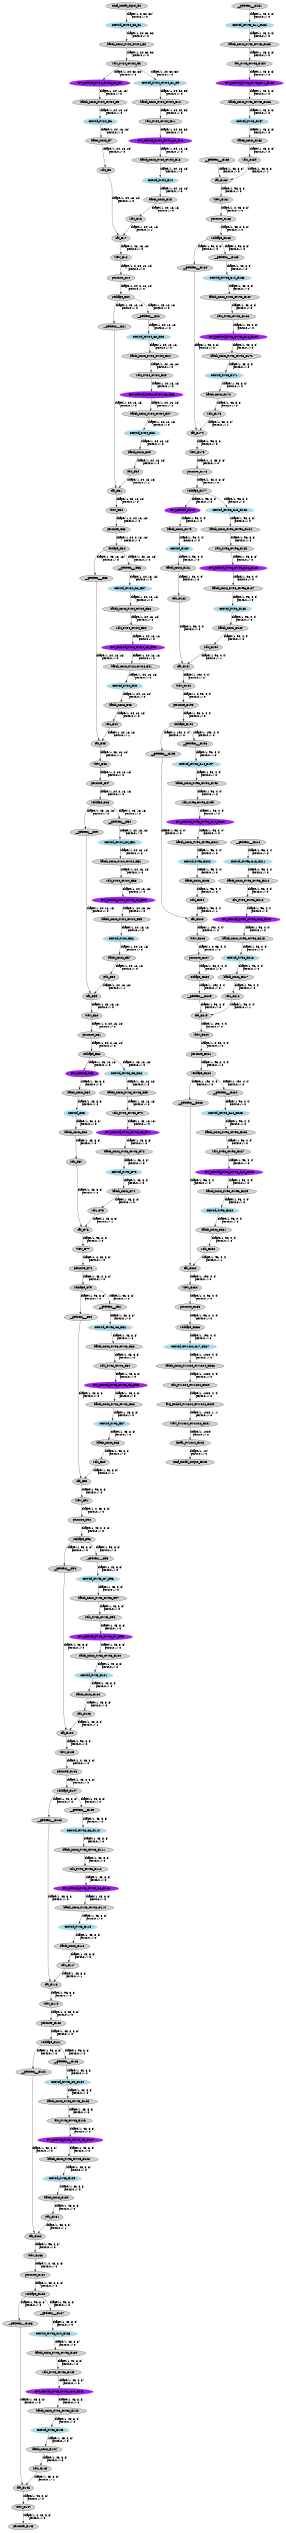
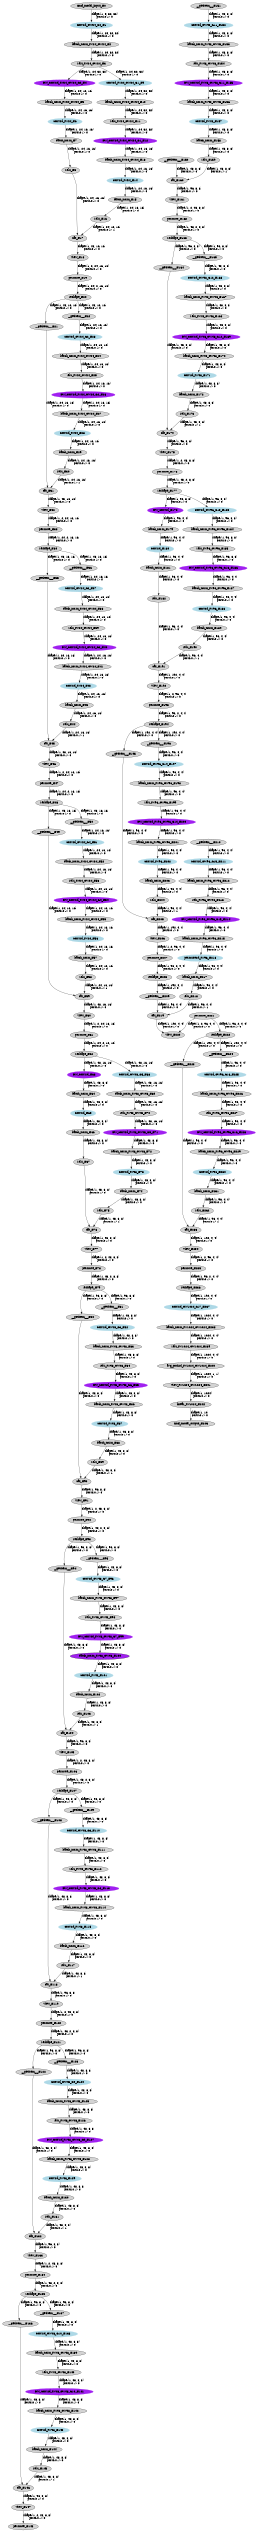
node "conv2d_IW96_#216": label "conv2d_IW96_#216" -> "permute2d_IW96_#216"
edge "view_#220" -> "permute_#221": reversed
node "batch_norm_IW48_OW48_#100": fillcolor lightgrey -> purple
